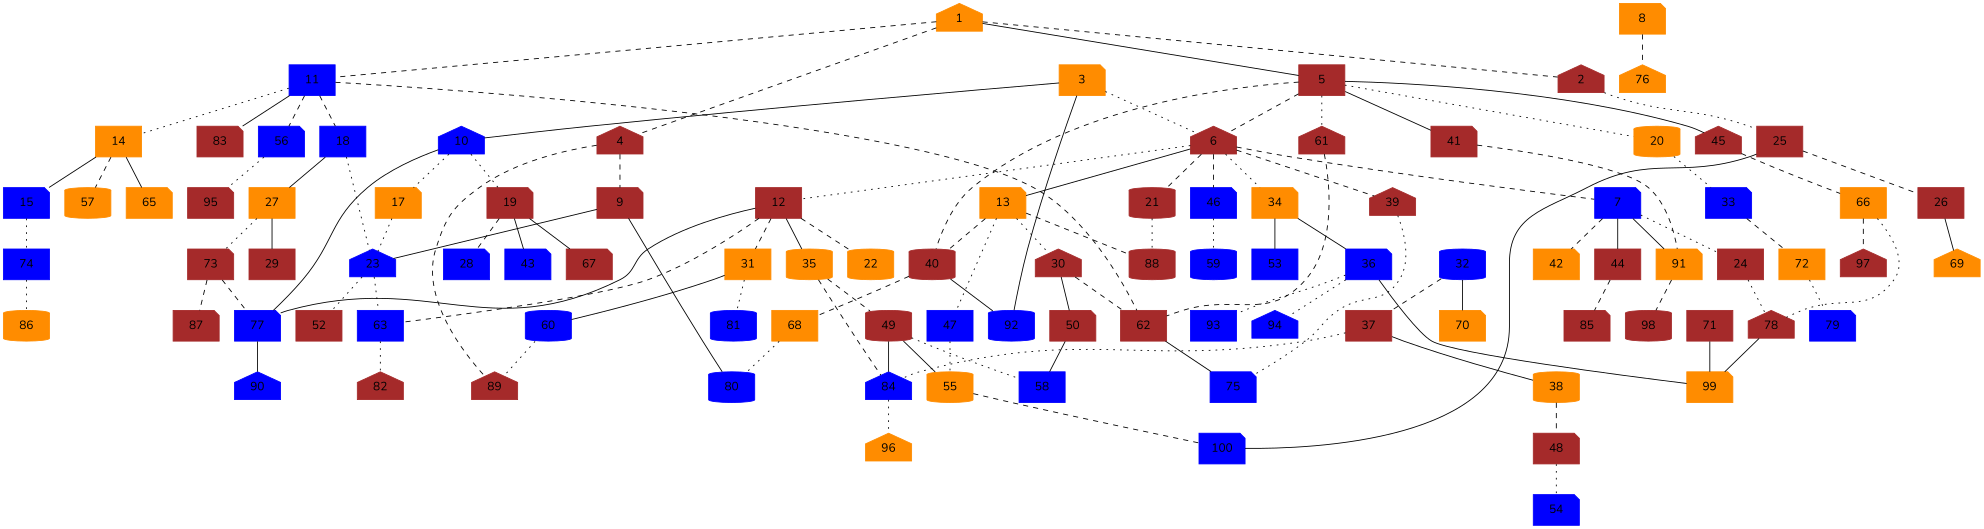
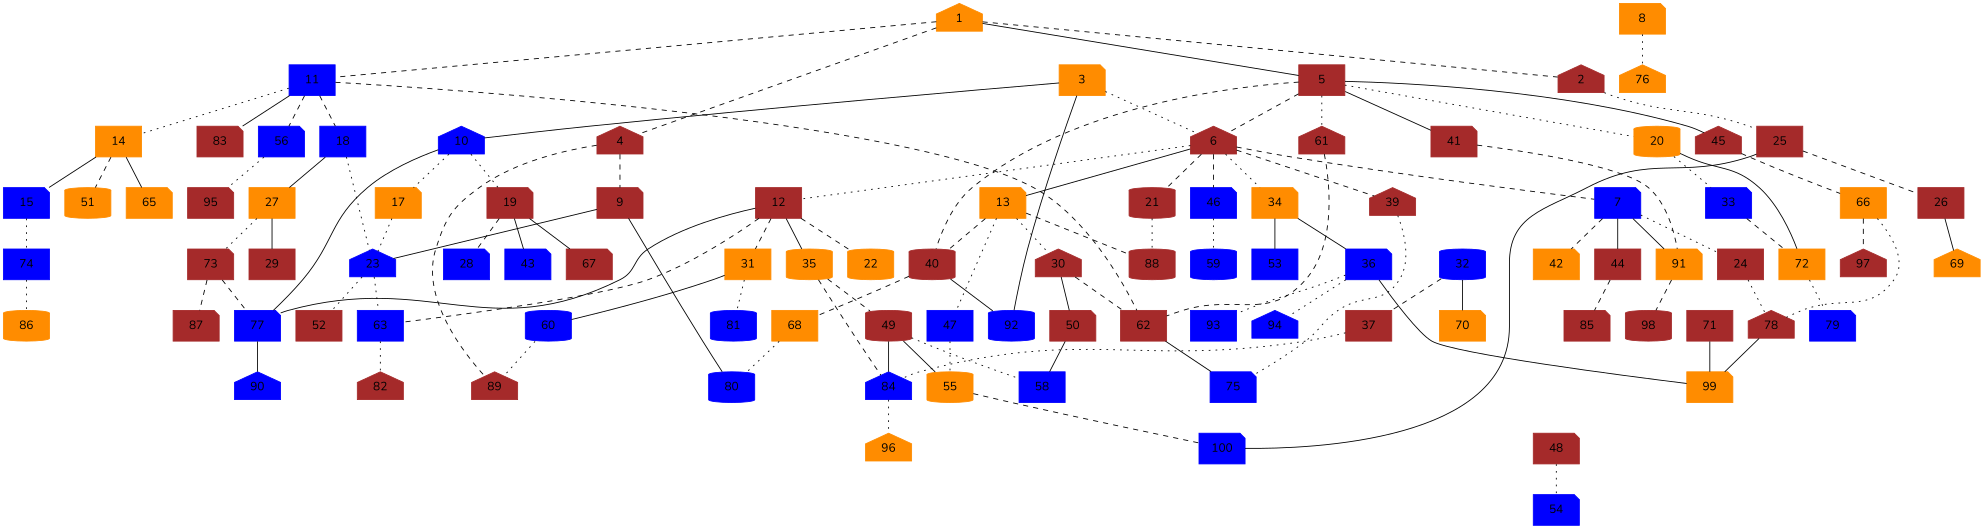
edge "8" -- "76": style dashed -> dotted
edge "20" -- "72": added
node "57": label "57" -> "51"
node "38": removed
